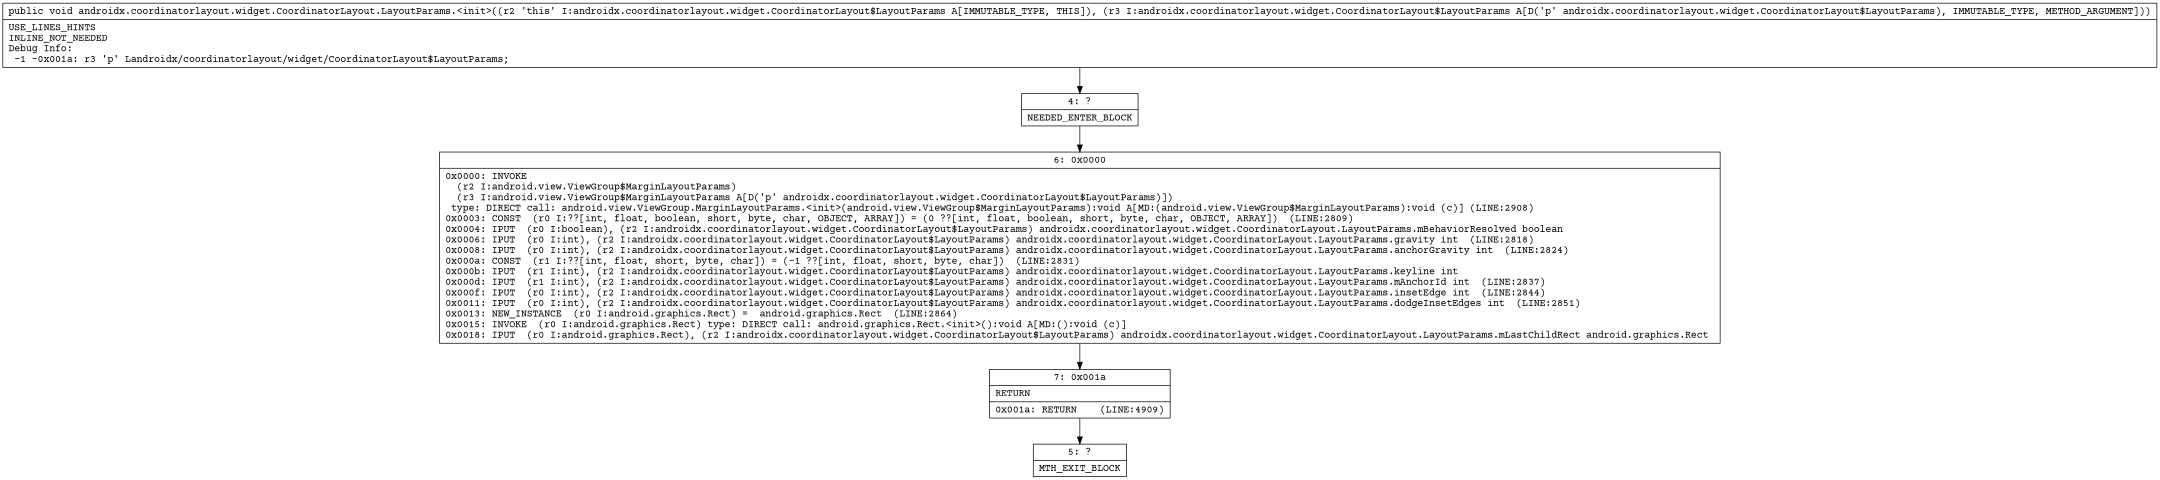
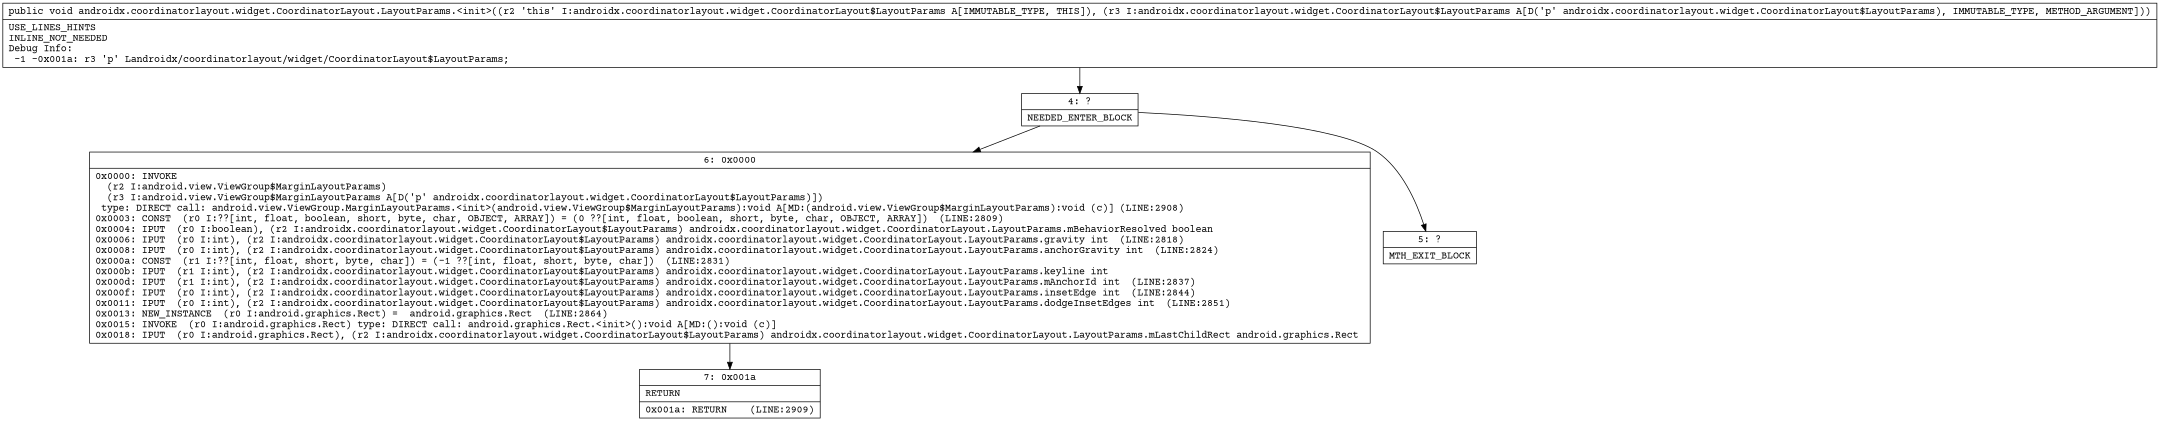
node "7: 0x001a": text "0x001a: RETURN    (LINE:4909)" -> "0x001a: RETURN    (LINE:2909)"
edge "7: 0x001a" -> "5: ?": now "4: ?" -> "5: ?"
